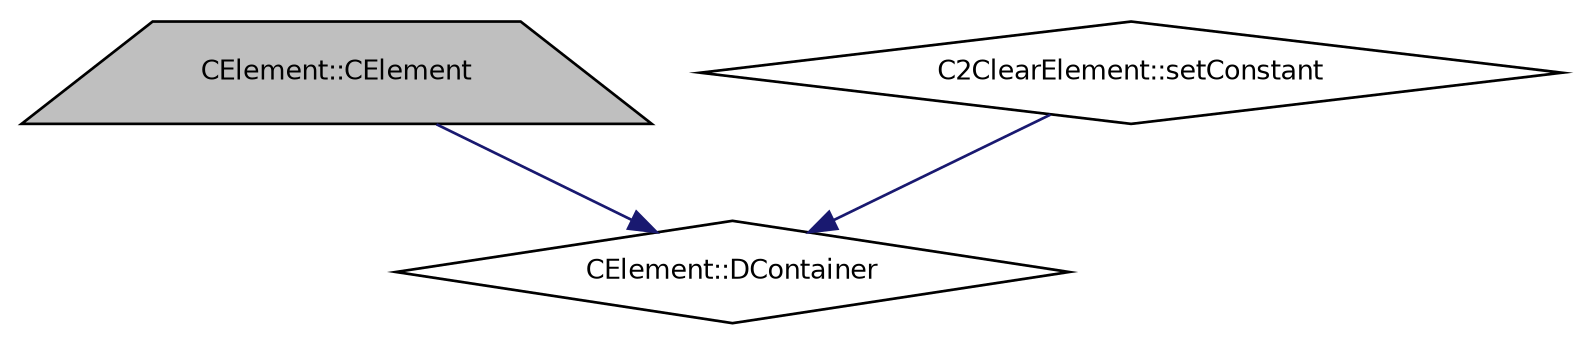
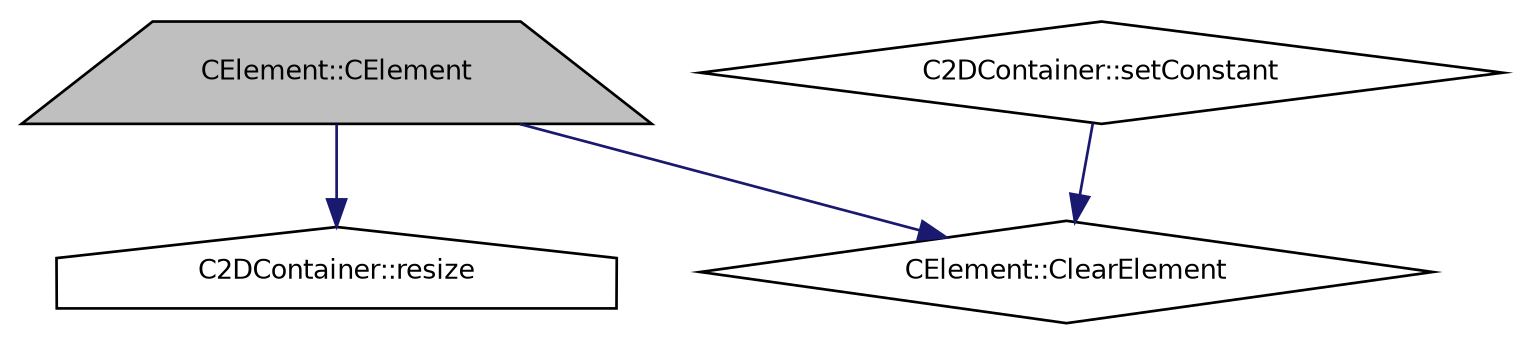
node "C2ClearElement::setConstant": label "C2ClearElement::setConstant" -> "C2DContainer::setConstant"
node "C2DContainer::resize": added
node "CElement::DContainer": label "CElement::DContainer" -> "CElement::ClearElement"
